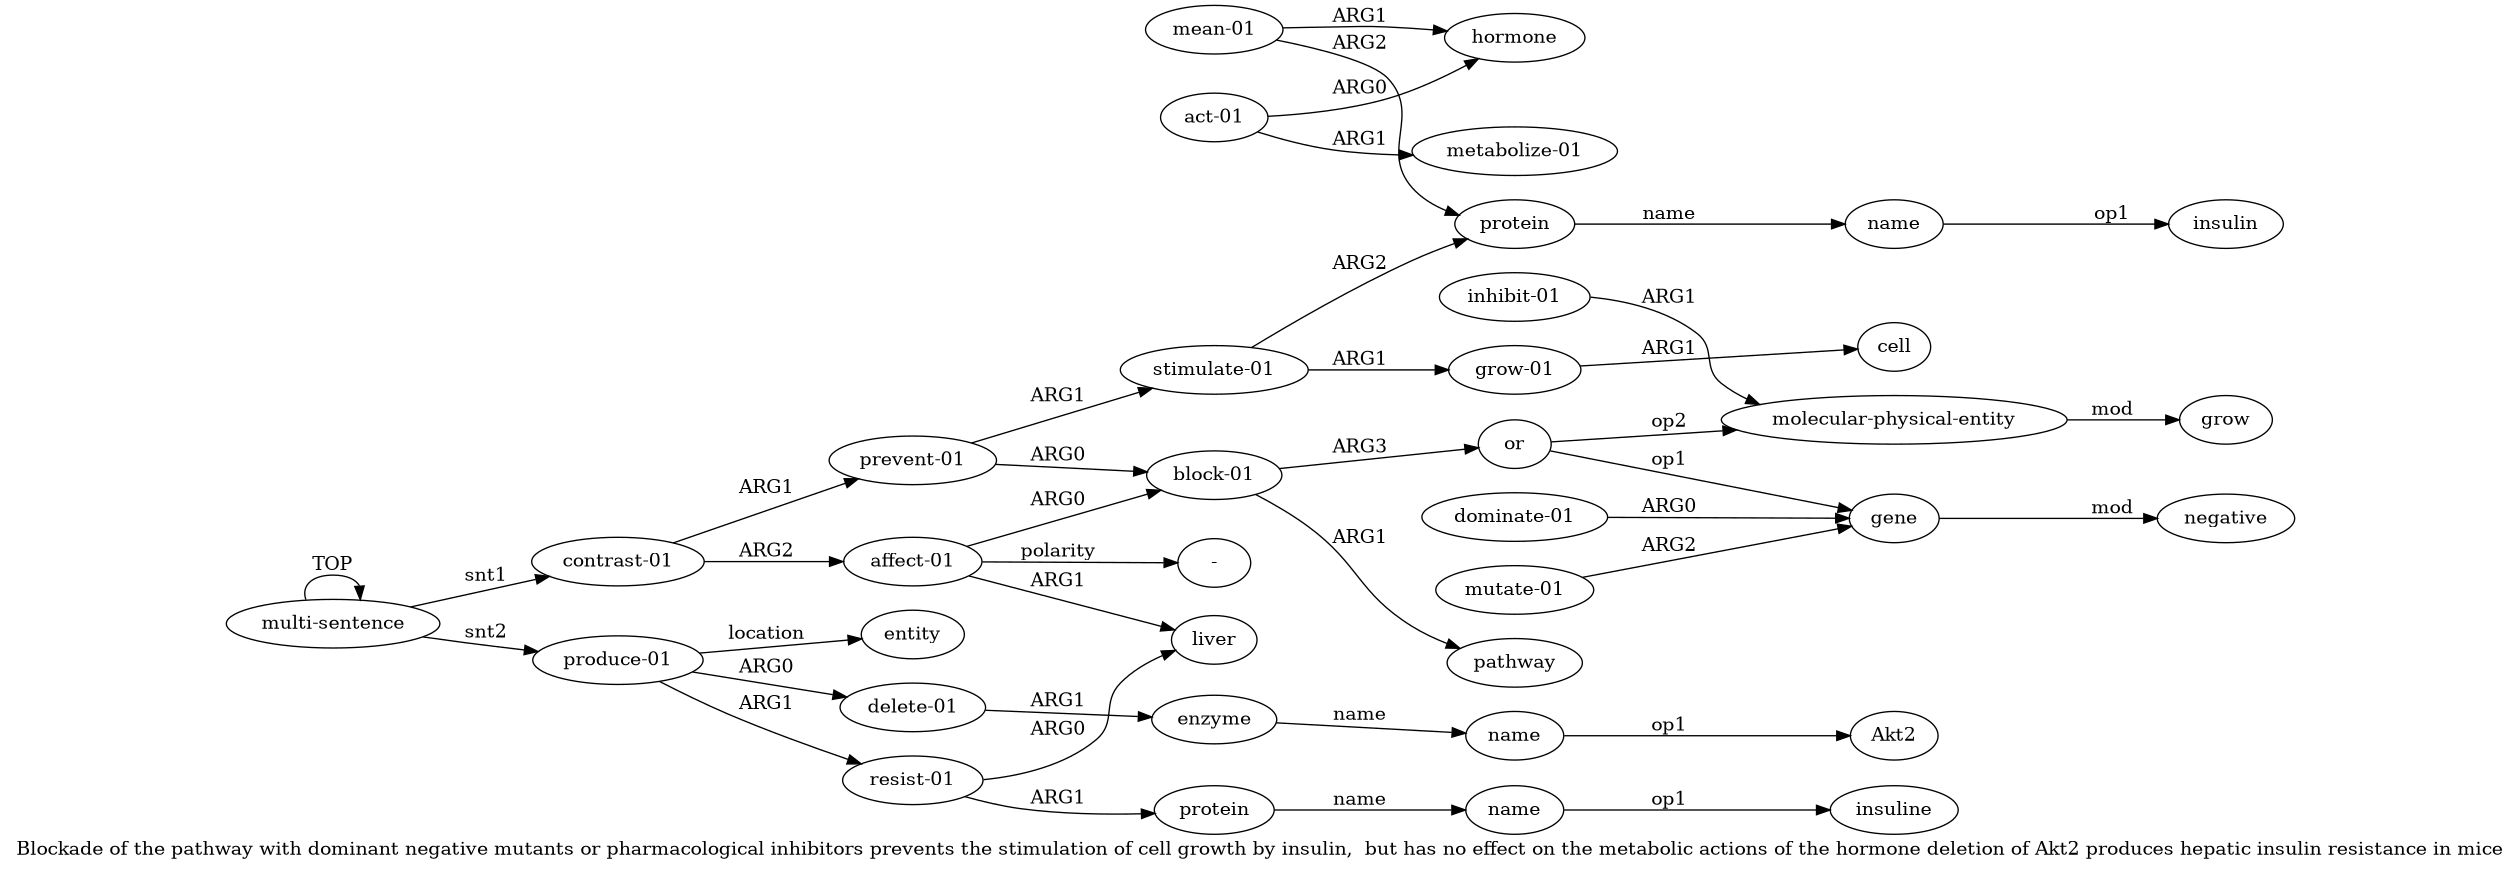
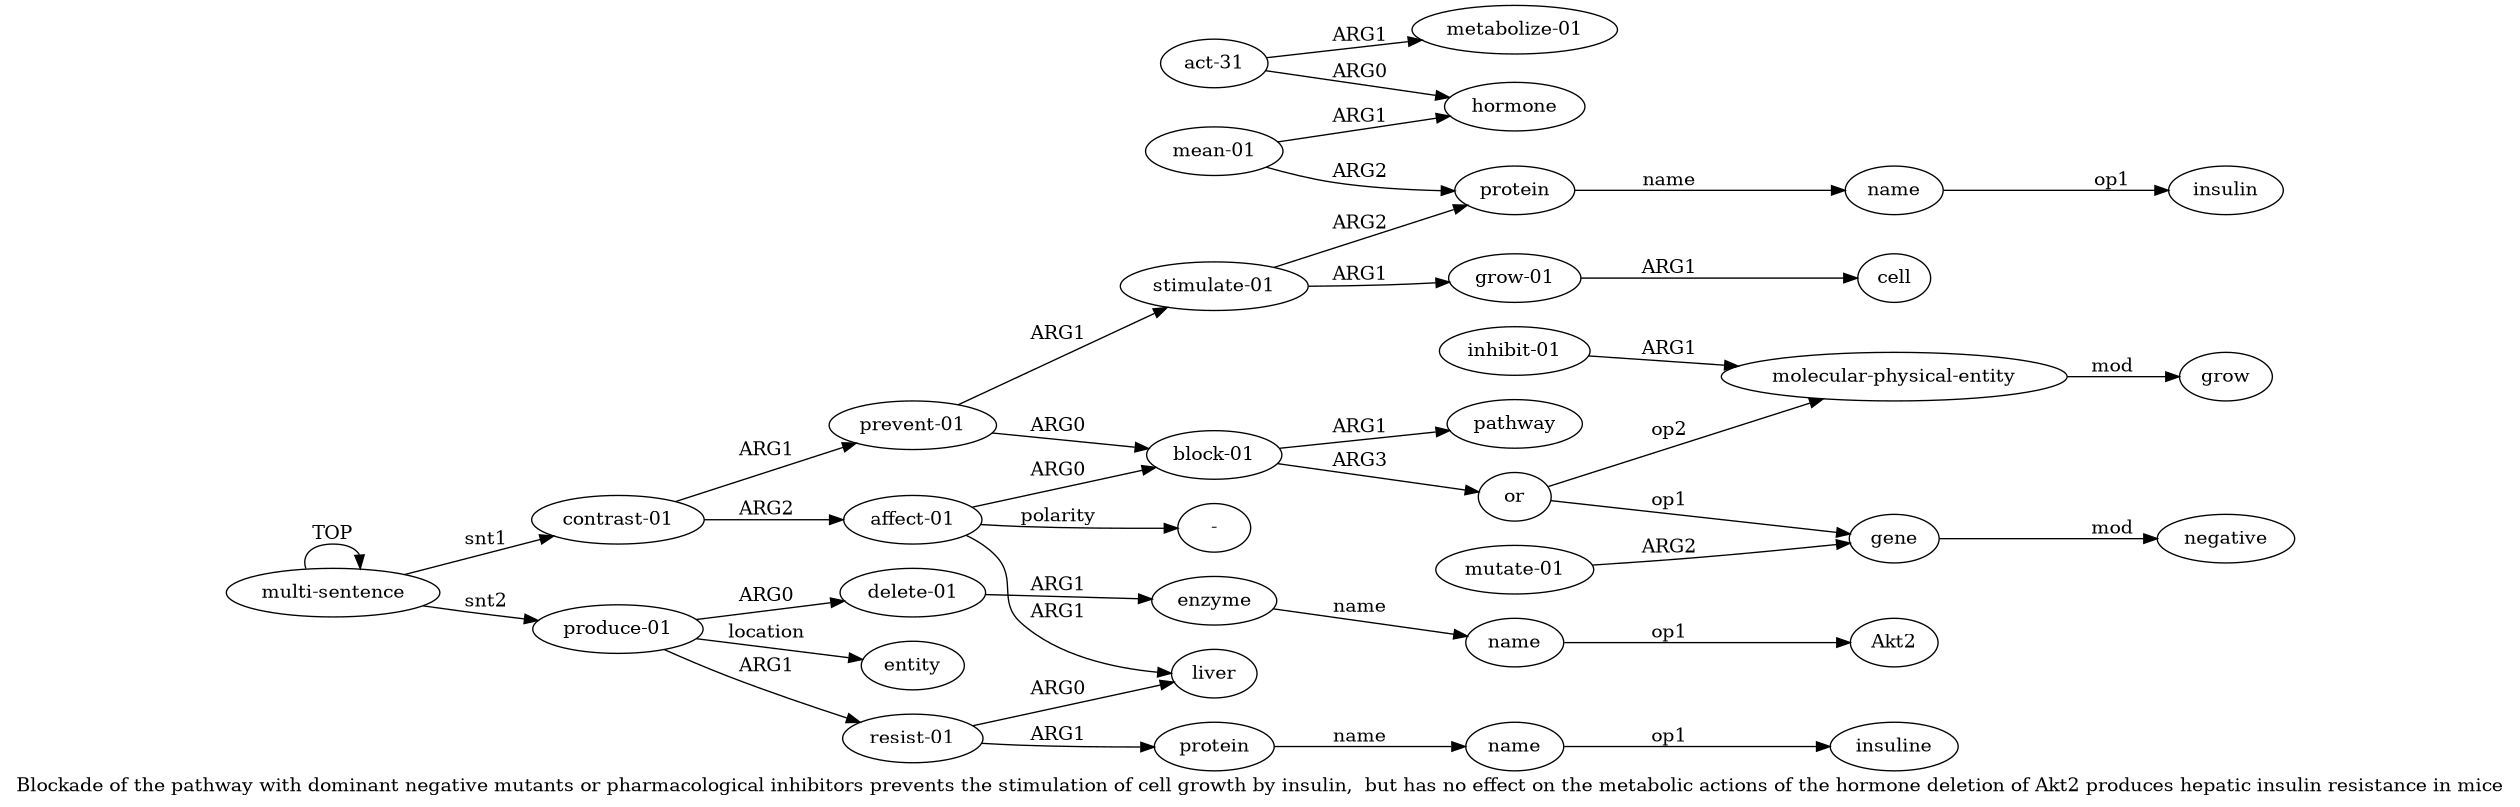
node "act-01": label "act-01" -> "act-31"
node "dominate-01": removed
